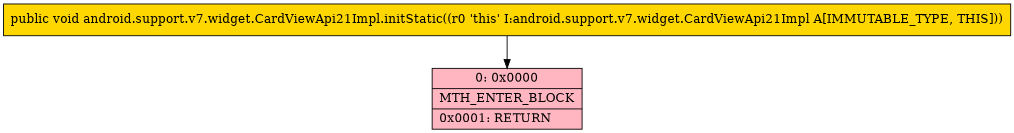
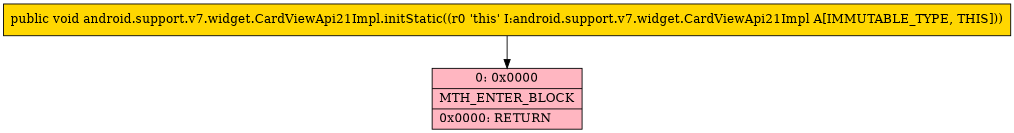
node "0: 0x0000": text "0x0001: RETURN" -> "0x0000: RETURN"
